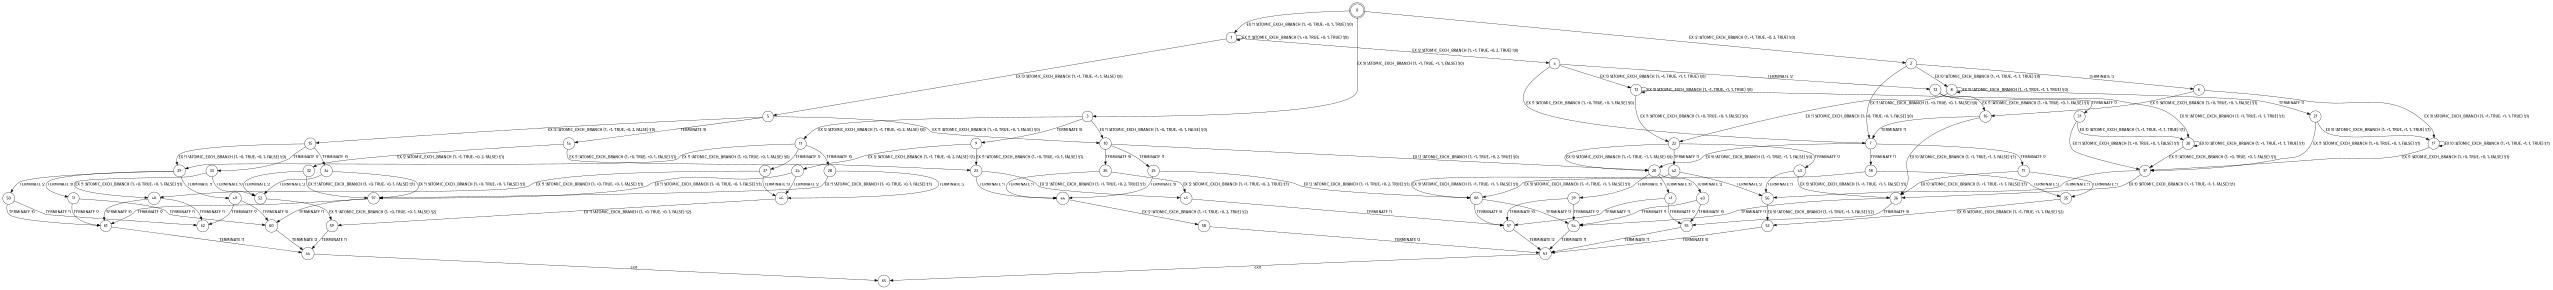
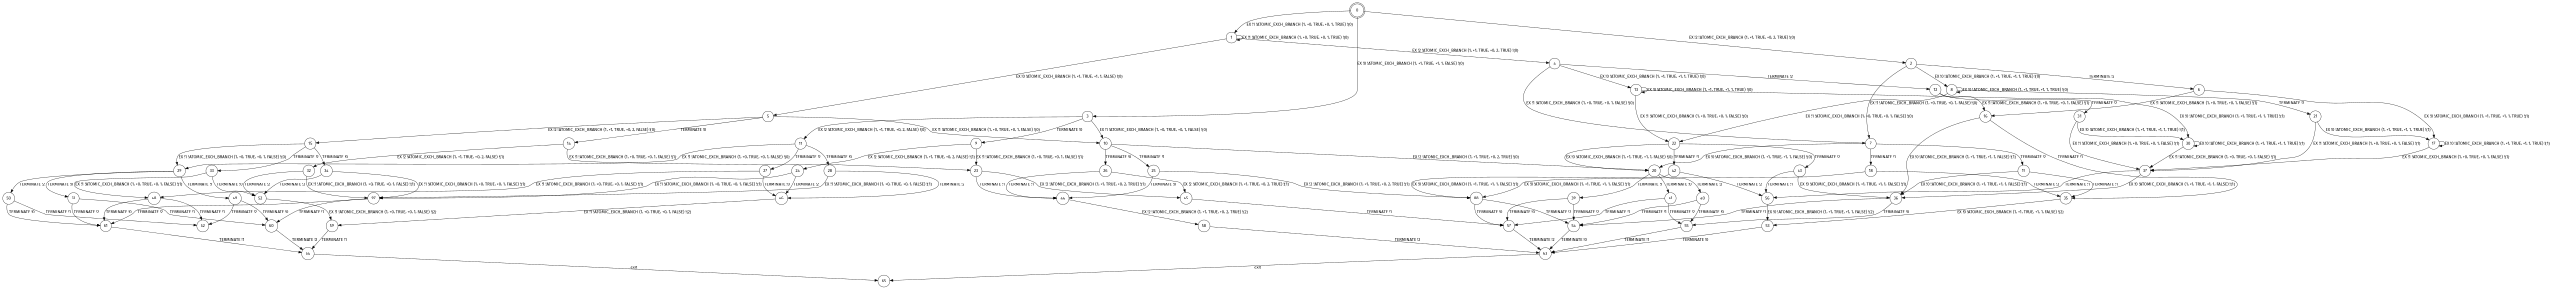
edge "16" -> "7": now "16" -> "35"
edge "54" -> "63": label "TERMINATE !1" -> "TERMINATE !0"
